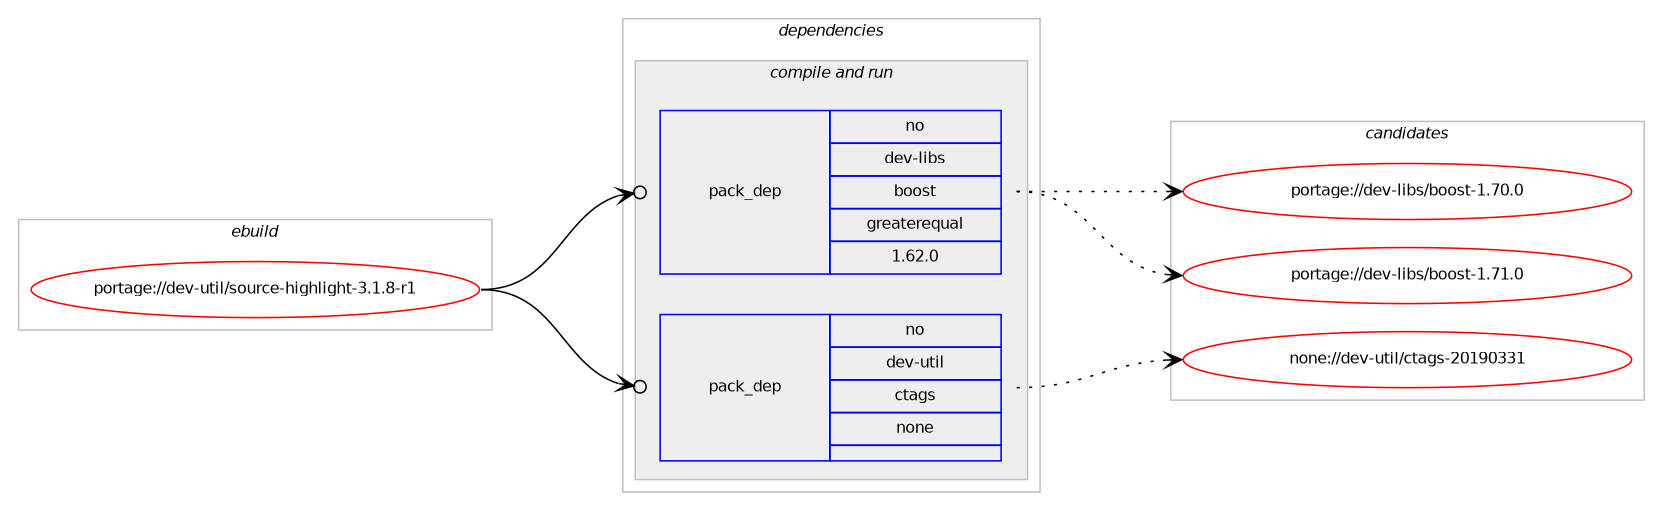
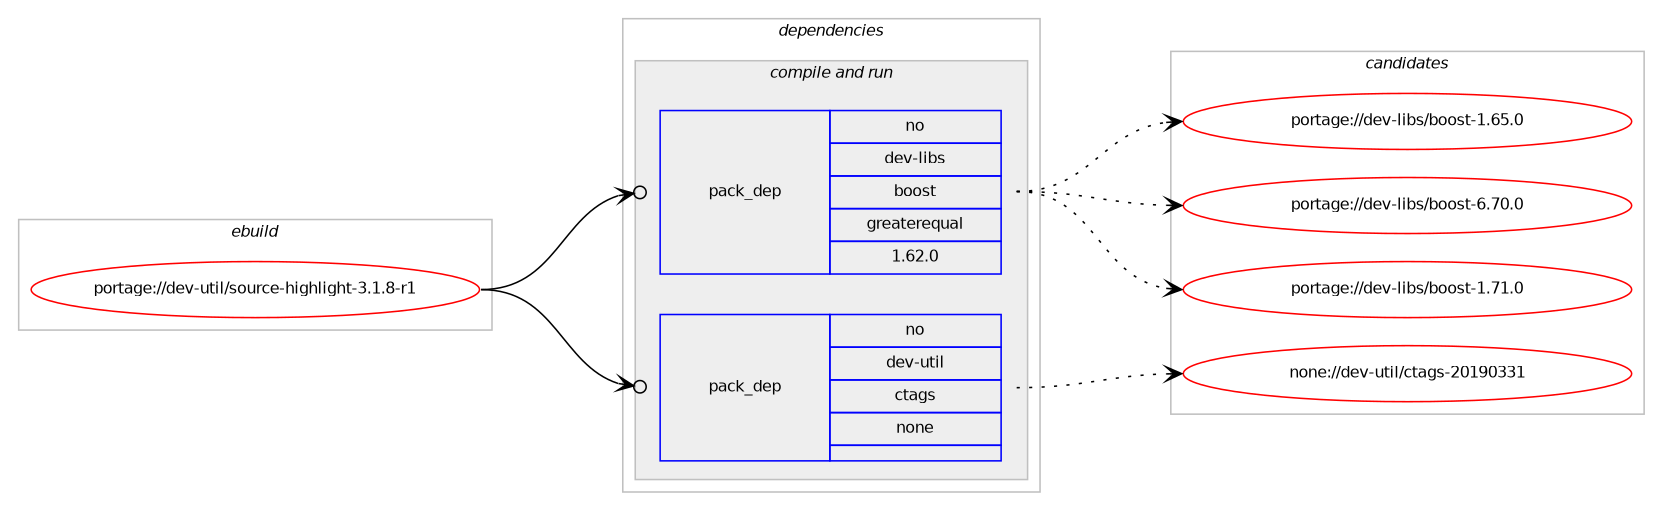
node "portage://dev-libs/boost-1.65.0": added
node "portage://dev-libs/boost-1.70.0": label "portage://dev-libs/boost-1.70.0" -> "portage://dev-libs/boost-6.70.0"
